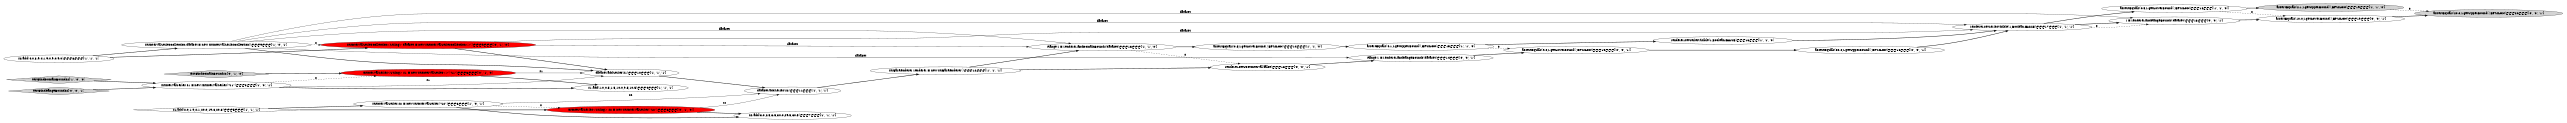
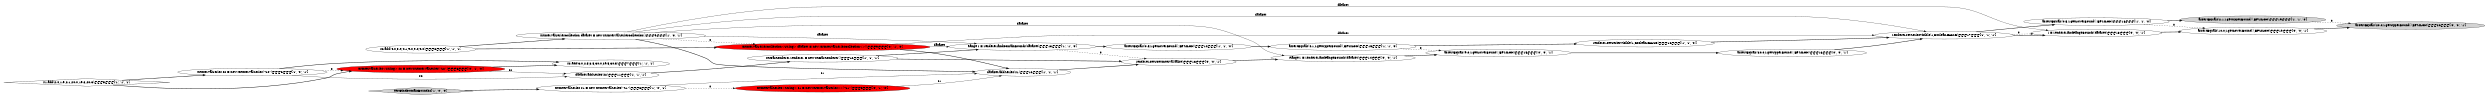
node "testFindDomainBounds2['0', '1', '0']": removed
edge "dataset.addSeries(s1)@@@10@@@['1', '1', '1']" -> "dataset.addSeries(s2)@@@11@@@['1', '1', '1']": now "dataset.addSeries(s1)@@@10@@@['1', '1', '1']" -> "renderer.setUseYInterval(false)@@@13@@@['0', '0', '1']"
node "s1.add(1.0,0.5,1.5,10.0,9.5,10.5)@@@4@@@['1', '1', '1']": removed
node "testFindRangeBounds2['0', '0', '1']": removed
